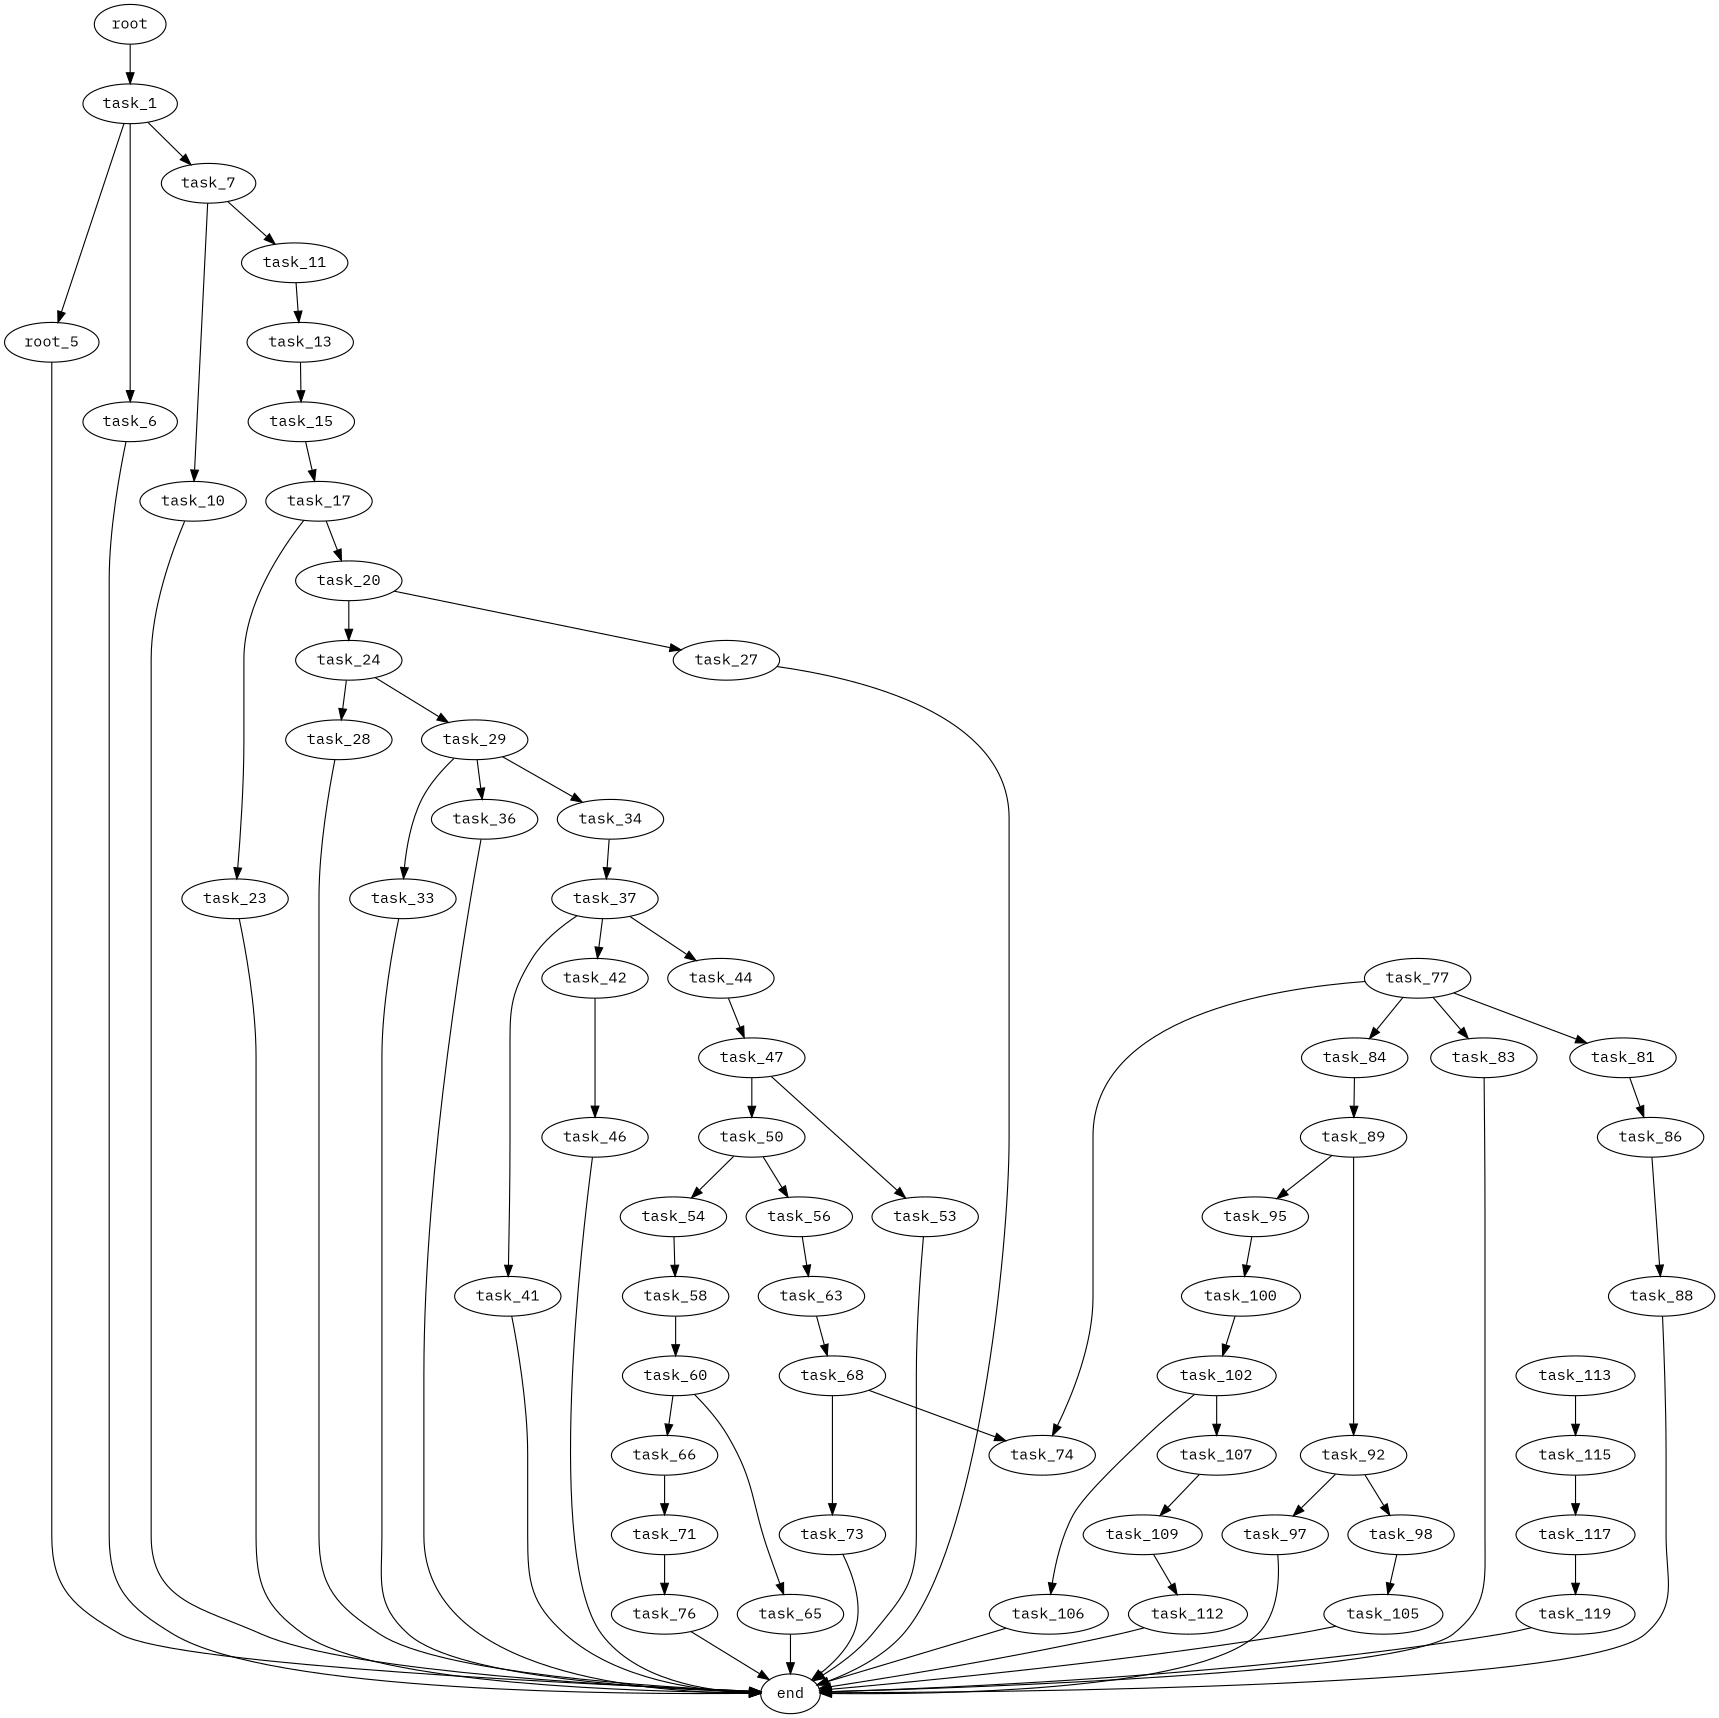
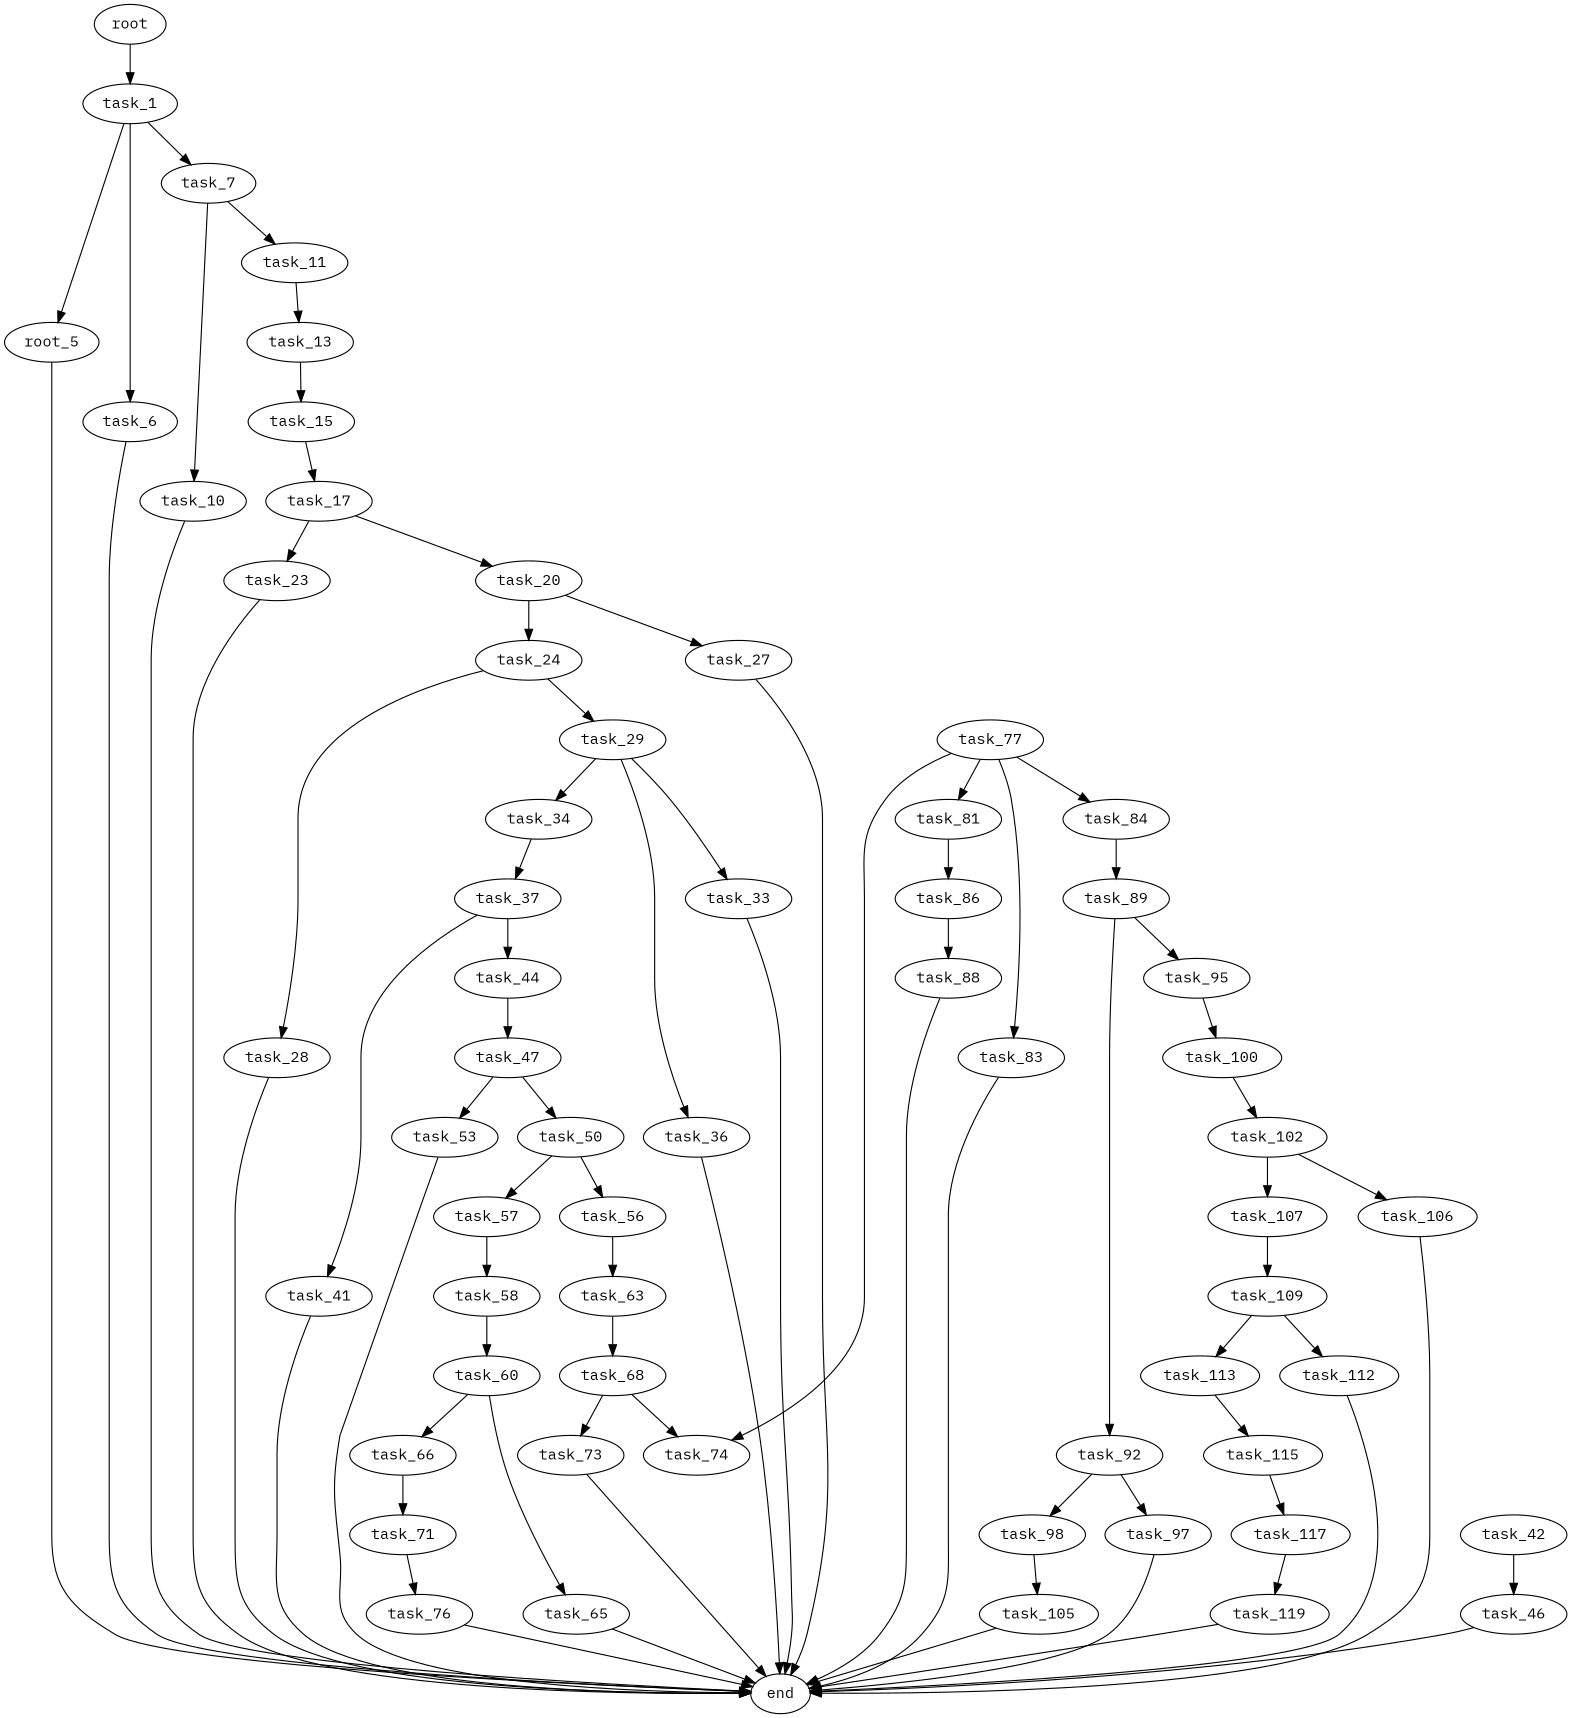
edge "task_37" -> "task_42": removed
node "task_54": label "task_54" -> "task_57"
edge "task_109" -> "task_113": added
